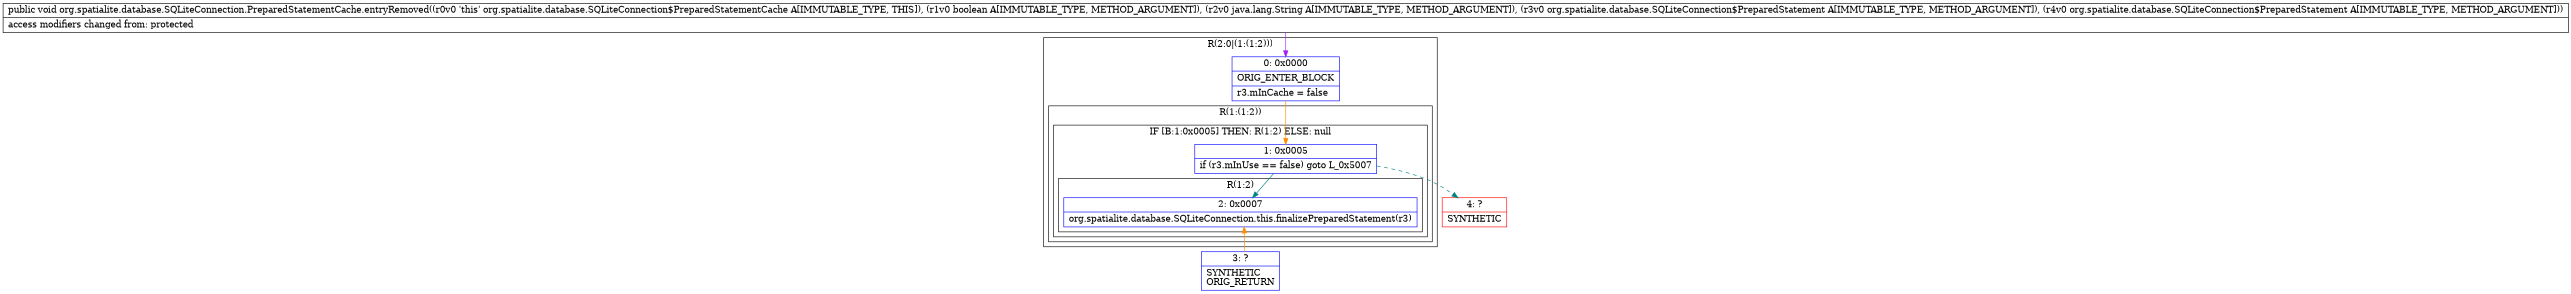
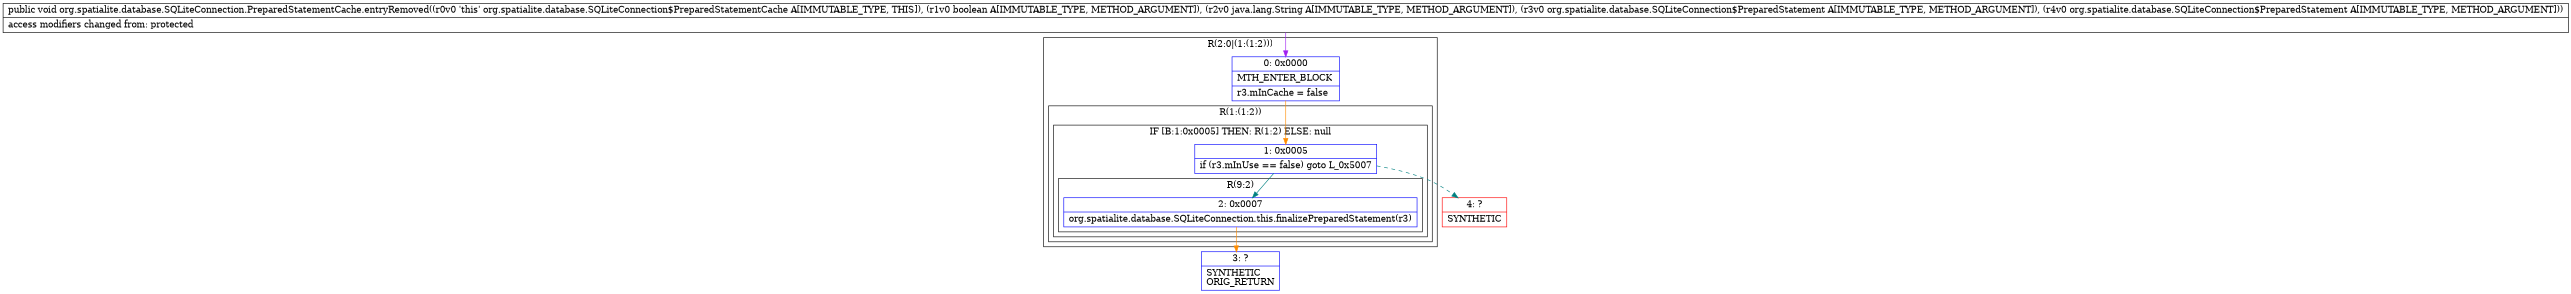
node "0: 0x0000": text "ORIG_ENTER_BLOCK" -> "MTH_ENTER_BLOCK"
cluster "R(1:2)": label "R(1:2)" -> "R(9:2)"
edge "3: ?" -> "2: 0x0007": reversed
